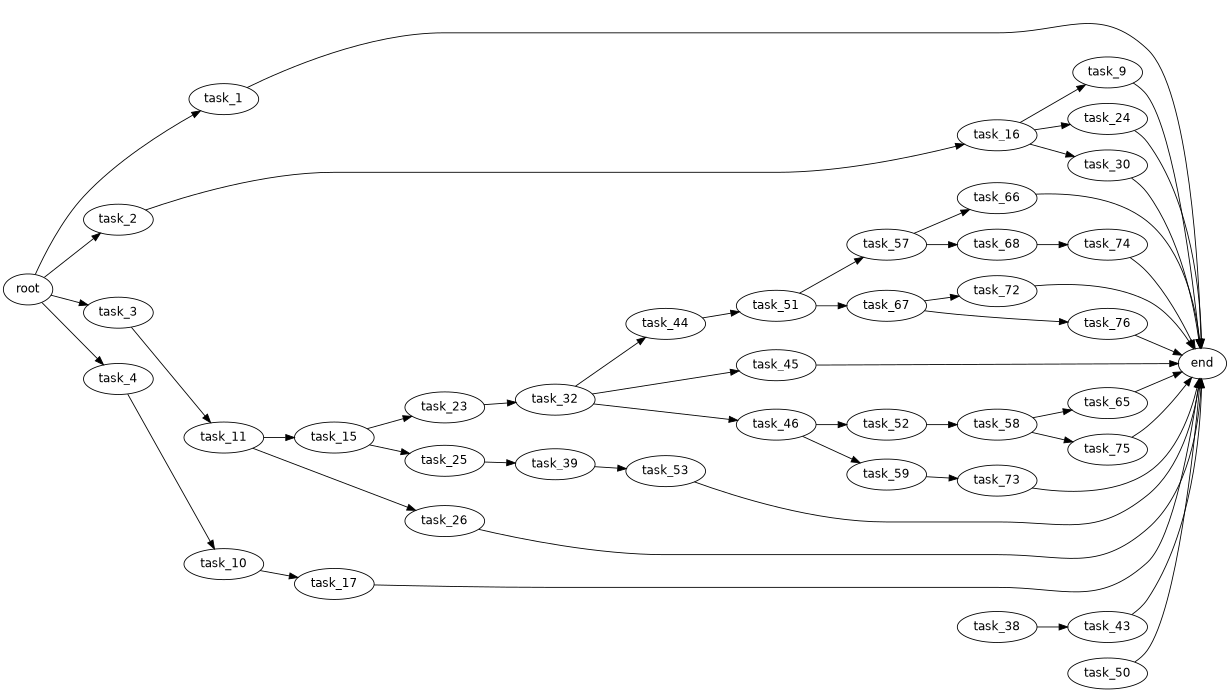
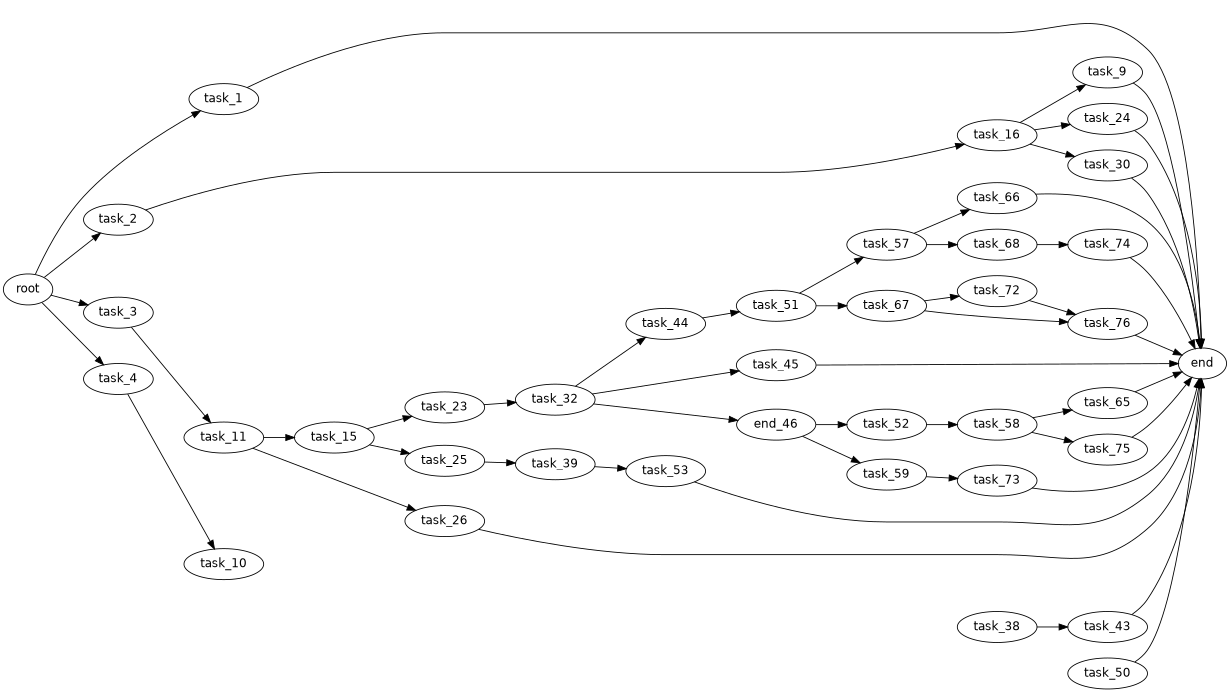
edge "task_72" -> "end": now "task_72" -> "task_76"
node "task_46": label "task_46" -> "end_46"
node "task_17": removed
